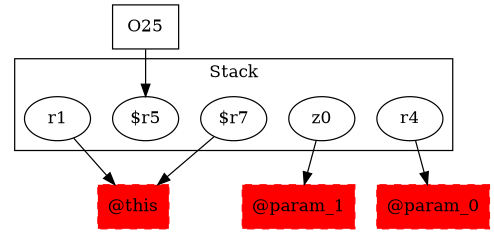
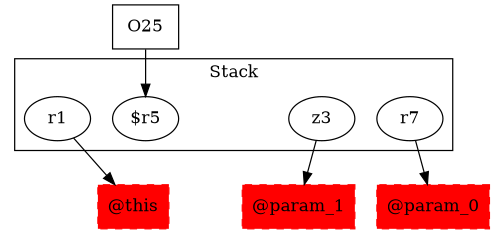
node "$r7": removed
node "z0": label "z0" -> "z3"
node "r4": label "r4" -> "r7"
